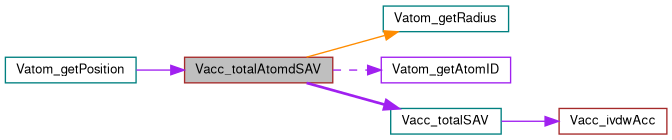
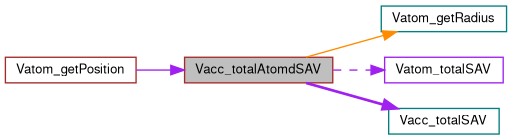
node "Vatom_getPosition": color teal -> brown
node "Vatom_getAtomID": label "Vatom_getAtomID" -> "Vatom_totalSAV"
node "Vacc_ivdwAcc": removed
